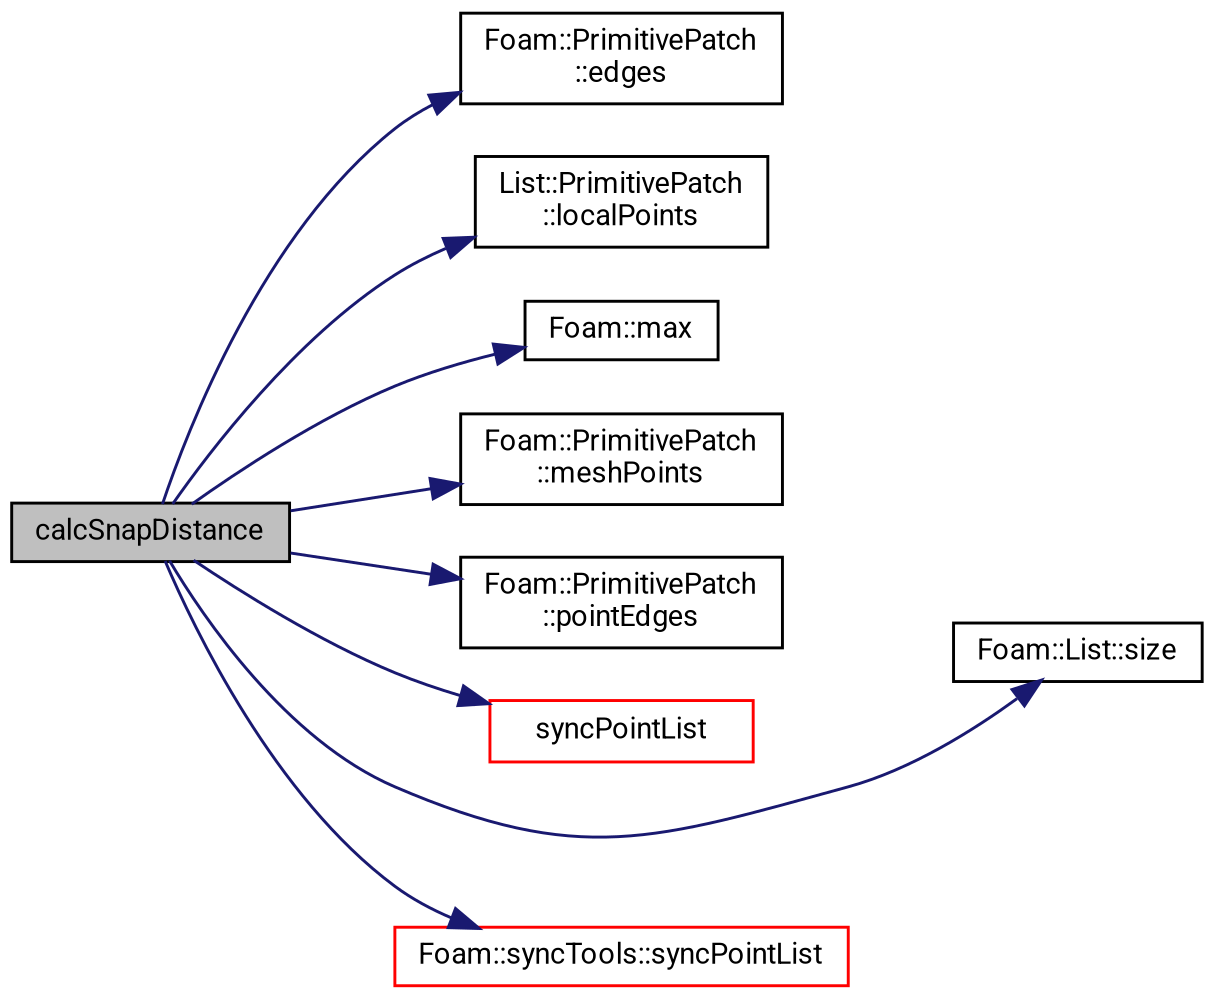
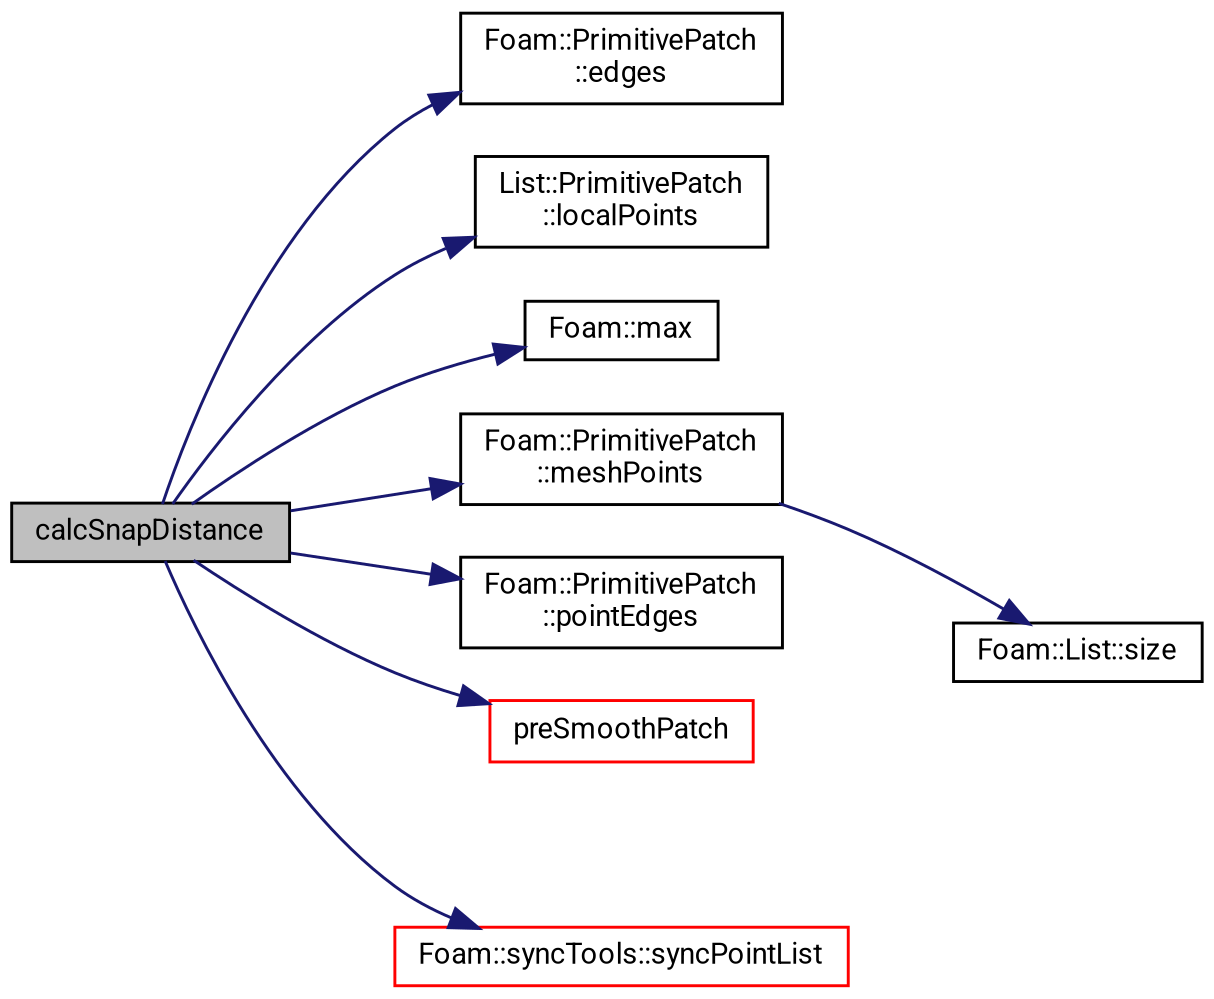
node "syncPointList": label "syncPointList" -> "preSmoothPatch"
edge "calcSnapDistance" -> "Foam::List::size": now "Foam::PrimitivePatch ::meshPoints" -> "Foam::List::size"
